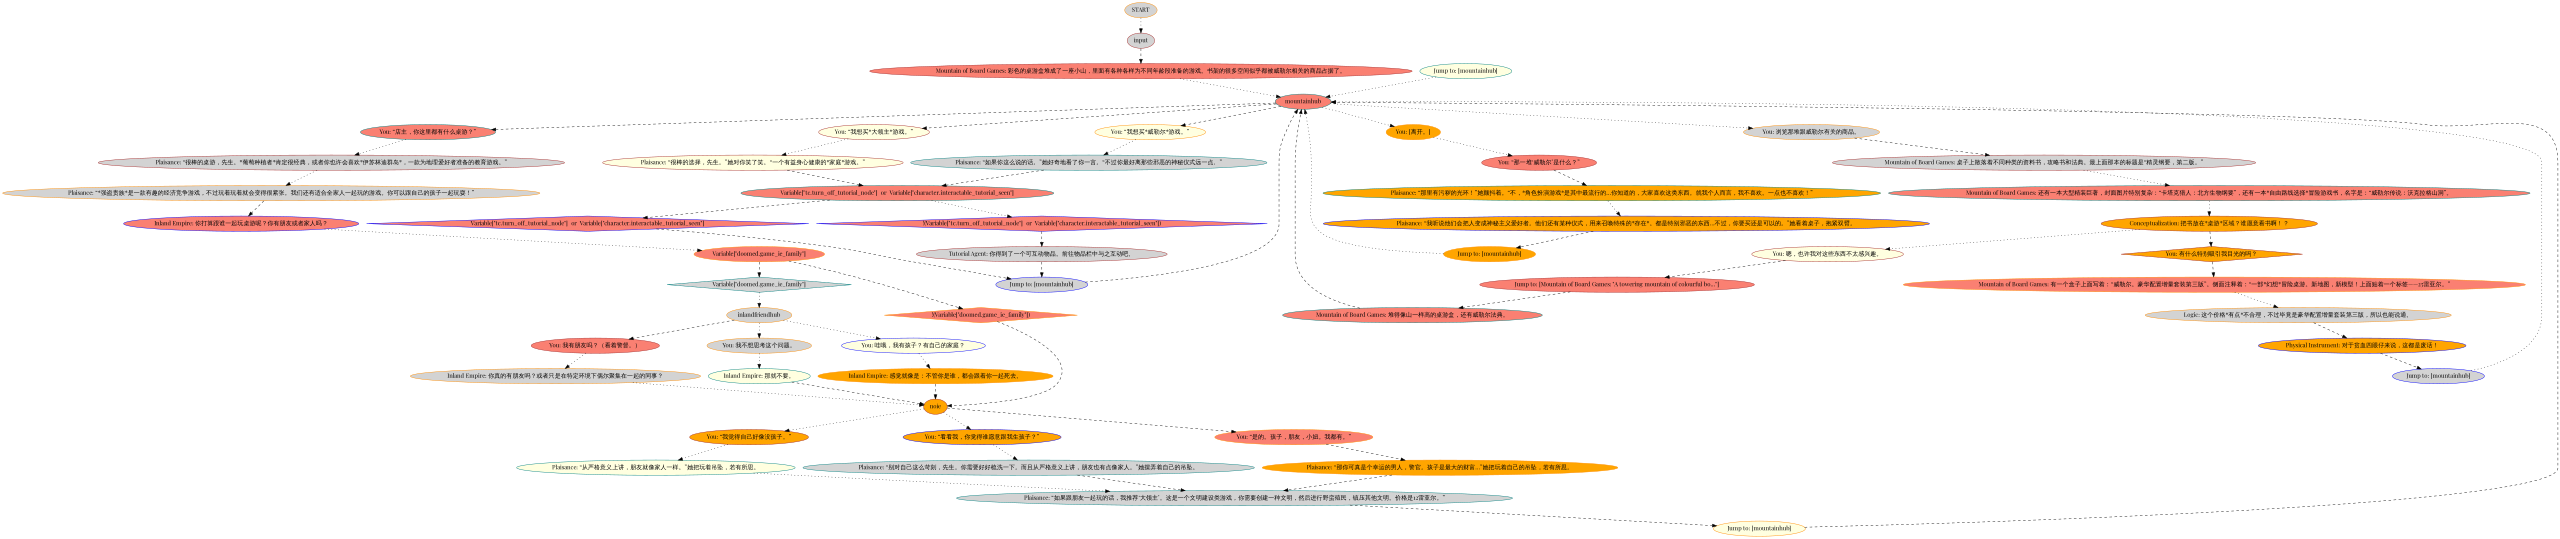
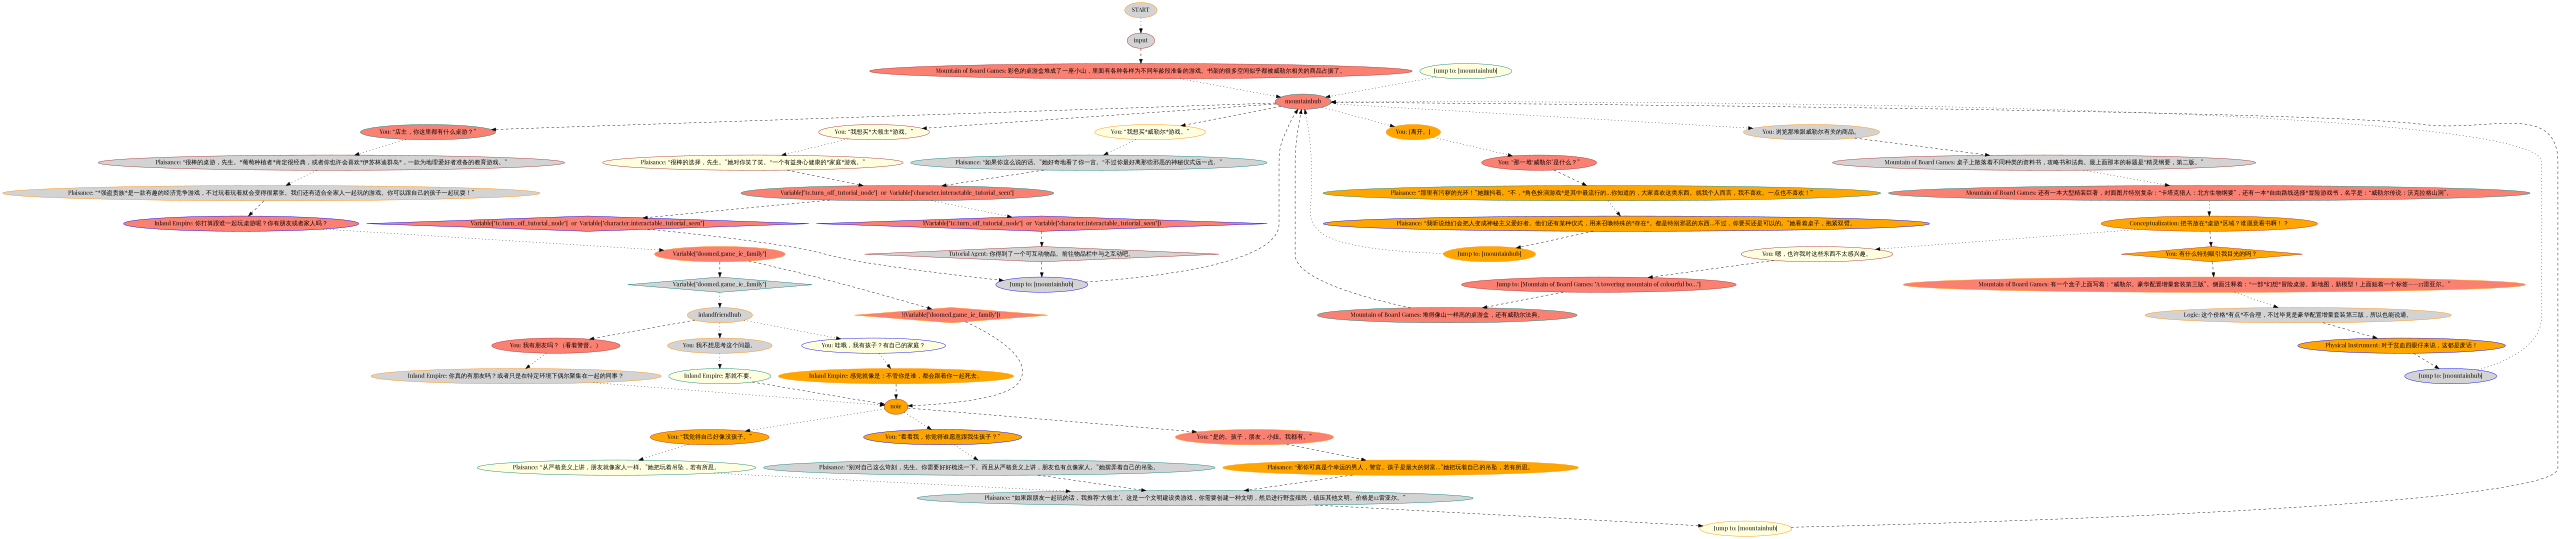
node "Tutorial Agent: 你得到了一个可互动物品。前往物品栏中与之互动吧。": shape ellipse -> diamond
